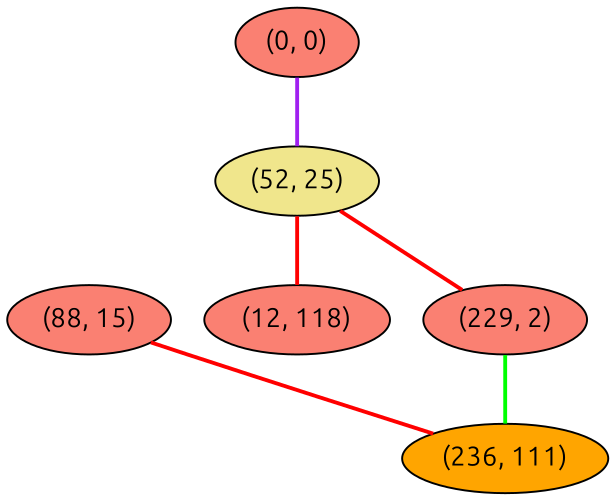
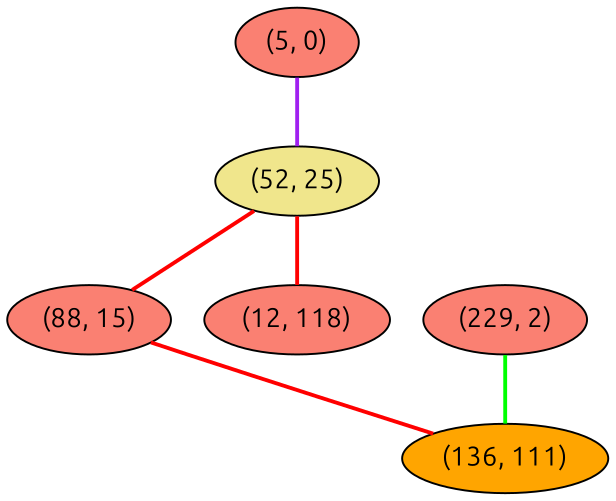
node "(0, 0)": label "(0, 0)" -> "(5, 0)"
edge "(52, 25)" -- "(229, 2)": now "(52, 25)" -- "(88, 15)"
node "(236, 111)": label "(236, 111)" -> "(136, 111)"
